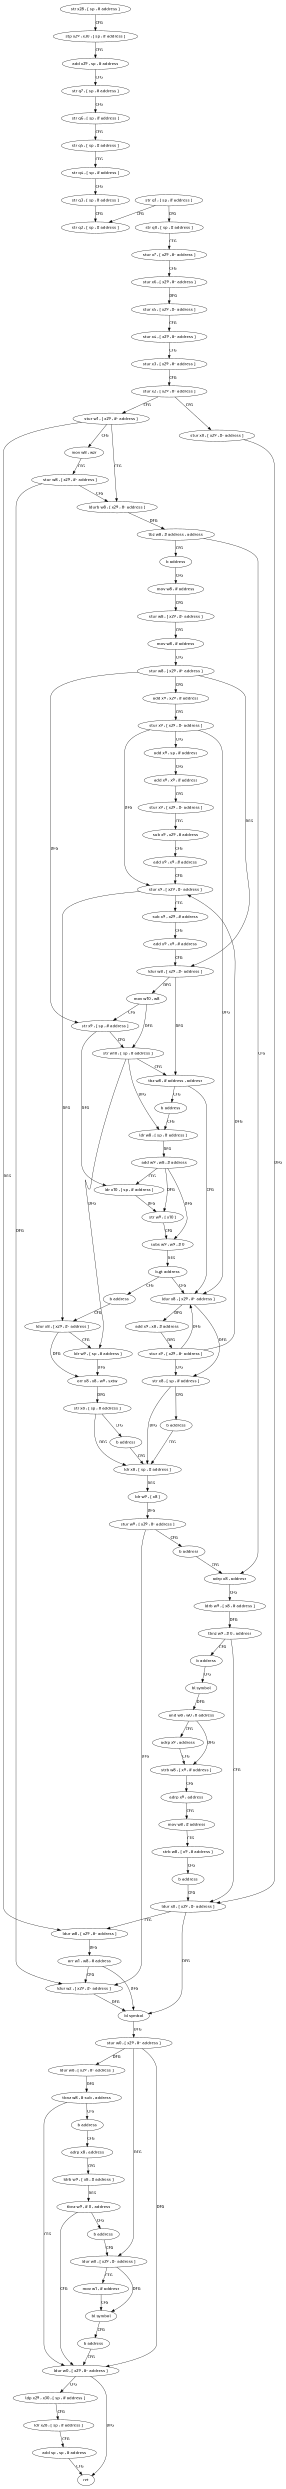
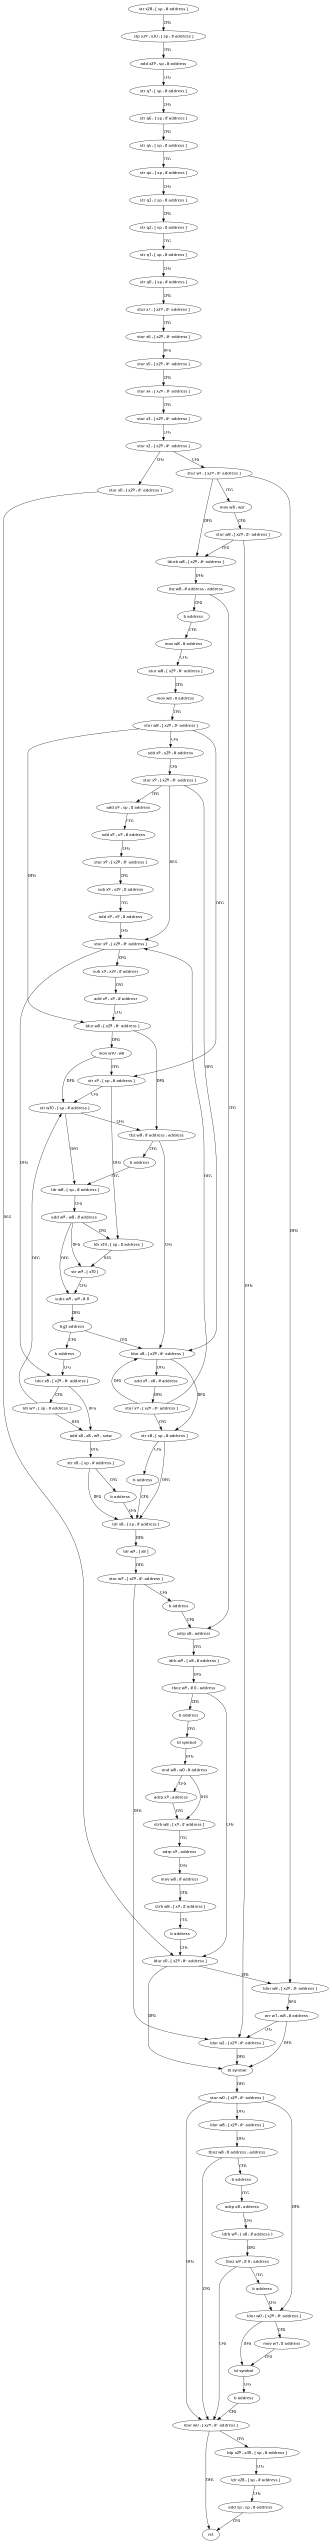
edge "str q1 , [ sp , # address ]" -> "str q2 , [ sp , # address ]": reversed
edge "stur w1 , [ x29 , #- address ]" -> "ldurb w8 , [ x29 , #- address ]": label "CFG" -> "DFG"
edge "ldr w8 , [ sp , # address ]" -> "add w9 , w8 , # address": label "DFG" -> "CFG"
edge "str w10 , [ sp , # address ]" -> "ldr w9 , [ sp , # address ]": reversed
node "orr x8 , x8 , w9 , sxtw": label "orr x8 , x8 , w9 , sxtw" -> "add x8 , x8 , w9 , sxtw"
node "tbnz w8 , # sub , address": label "tbnz w8 , # sub , address" -> "tbnz w8 , # address , address"
